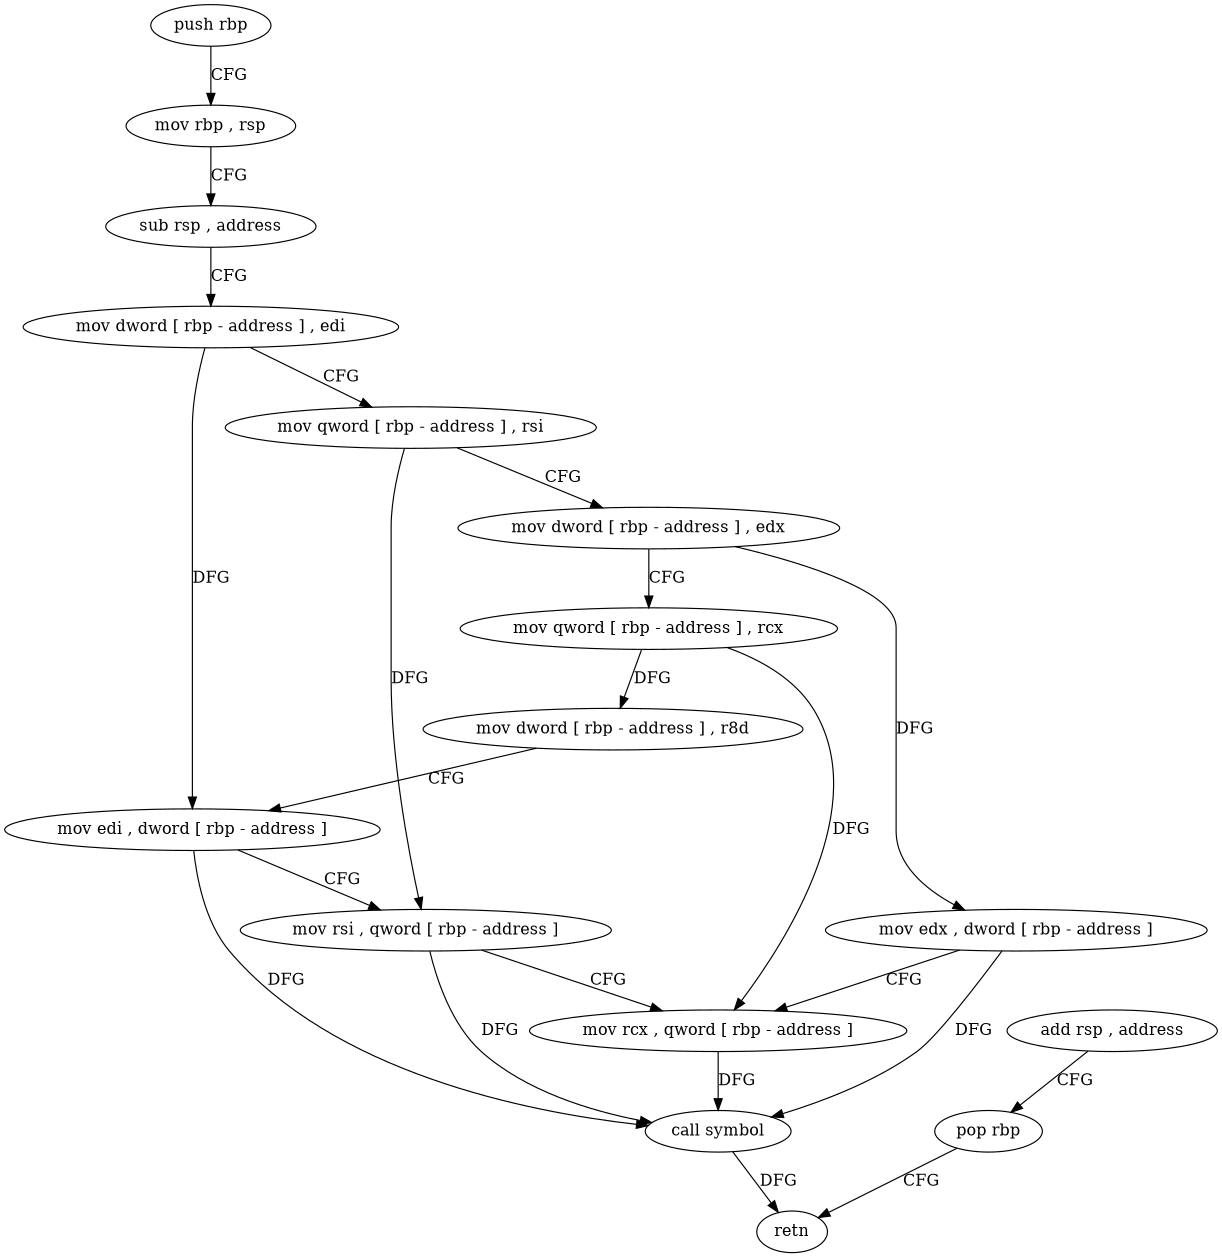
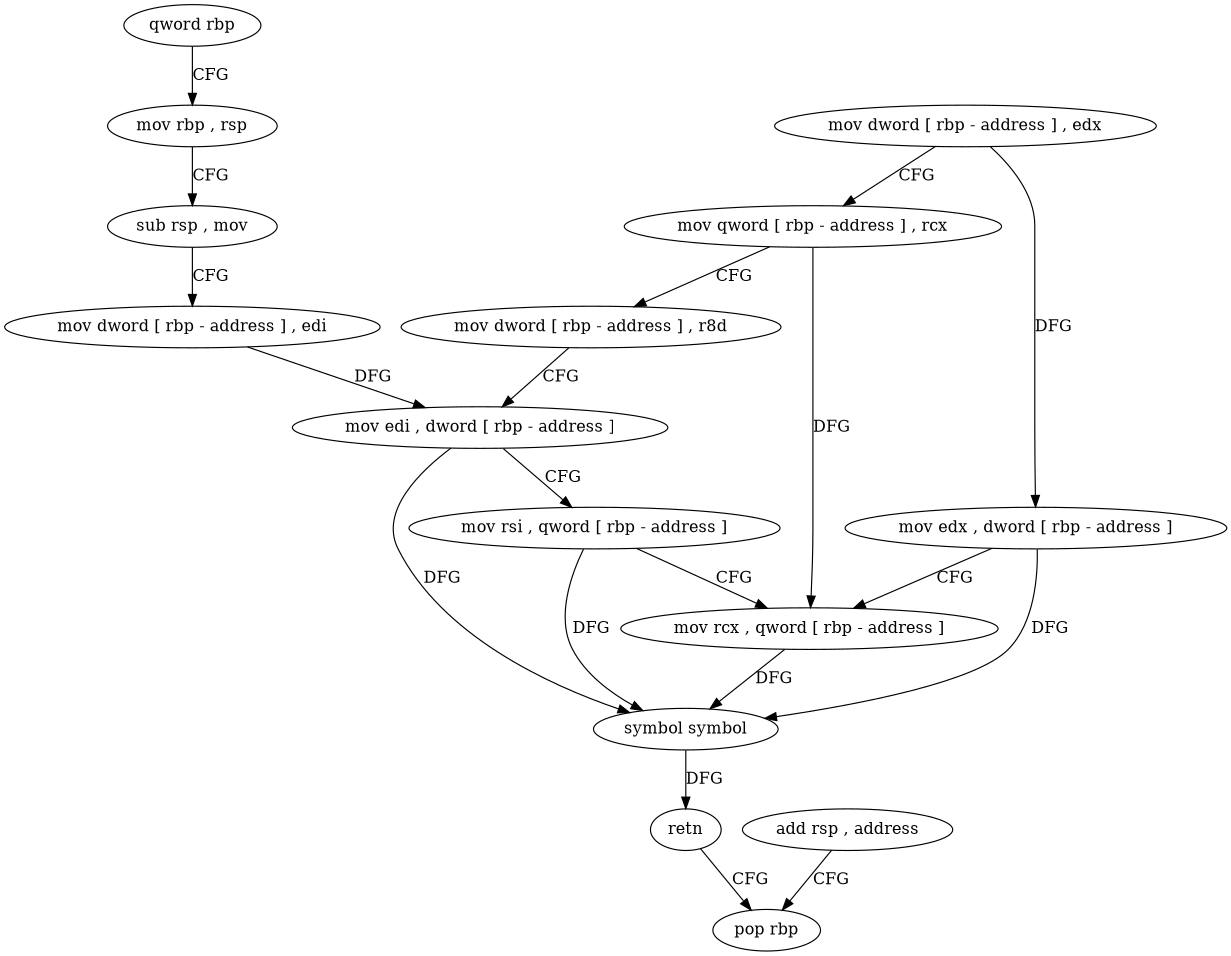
node "push rbp": label "push rbp" -> "qword rbp"
node "sub rsp , address": label "sub rsp , address" -> "sub rsp , mov"
node "mov qword [ rbp - address ] , rsi": removed
edge "mov qword [ rbp - address ] , rcx" -> "mov dword [ rbp - address ] , r8d": label "DFG" -> "CFG"
node "call symbol": label "call symbol" -> "symbol symbol"
edge "pop rbp" -> "retn": reversed
